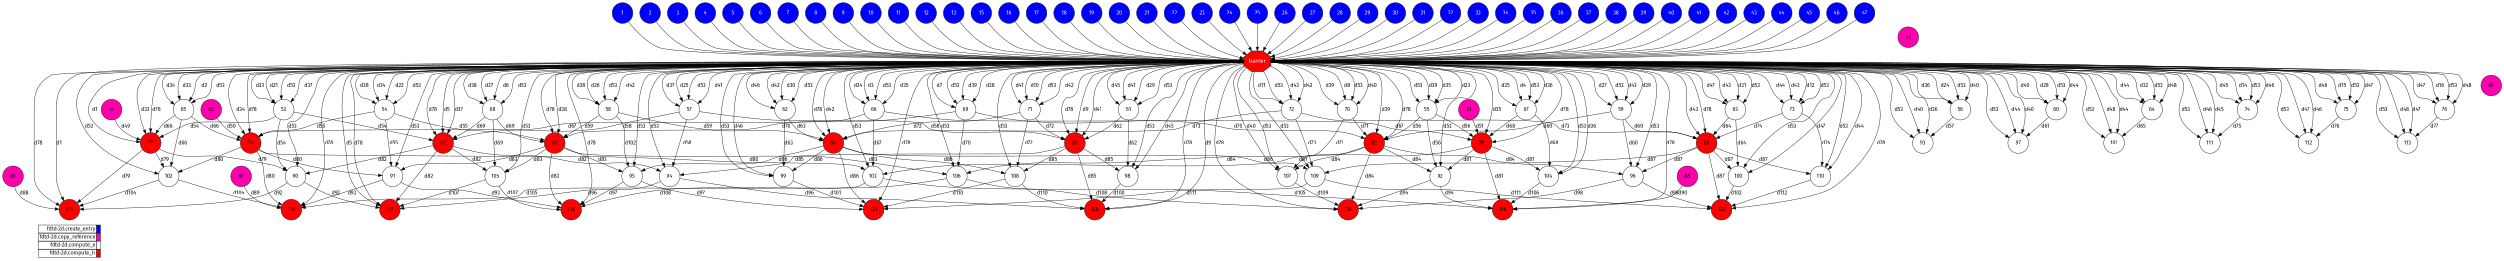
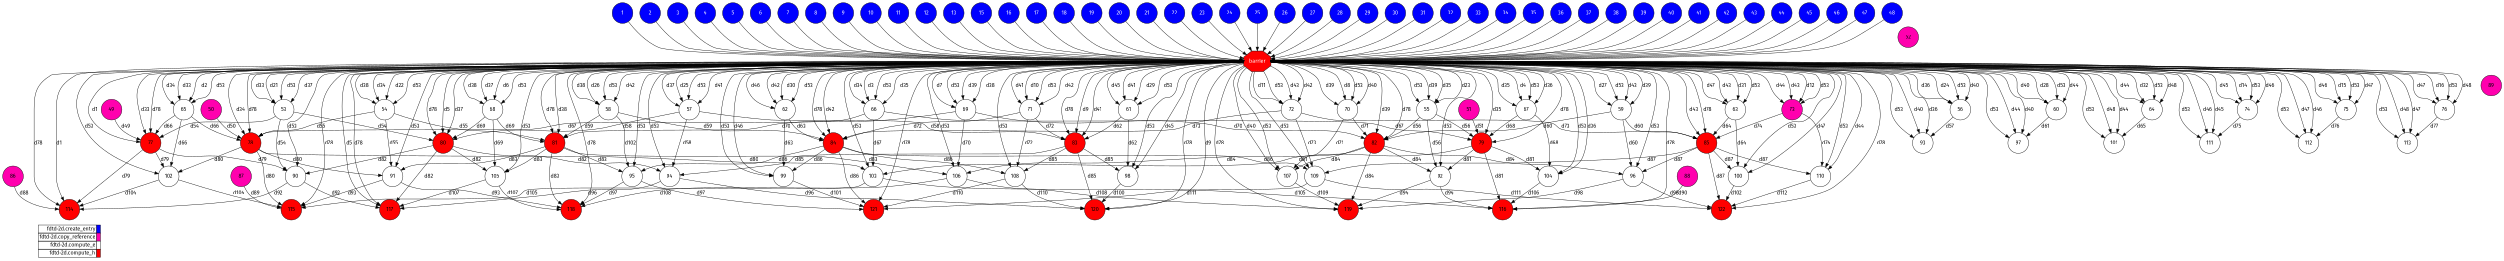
node "48": added
node "73": fillcolor #ffffff -> #ff00ae
